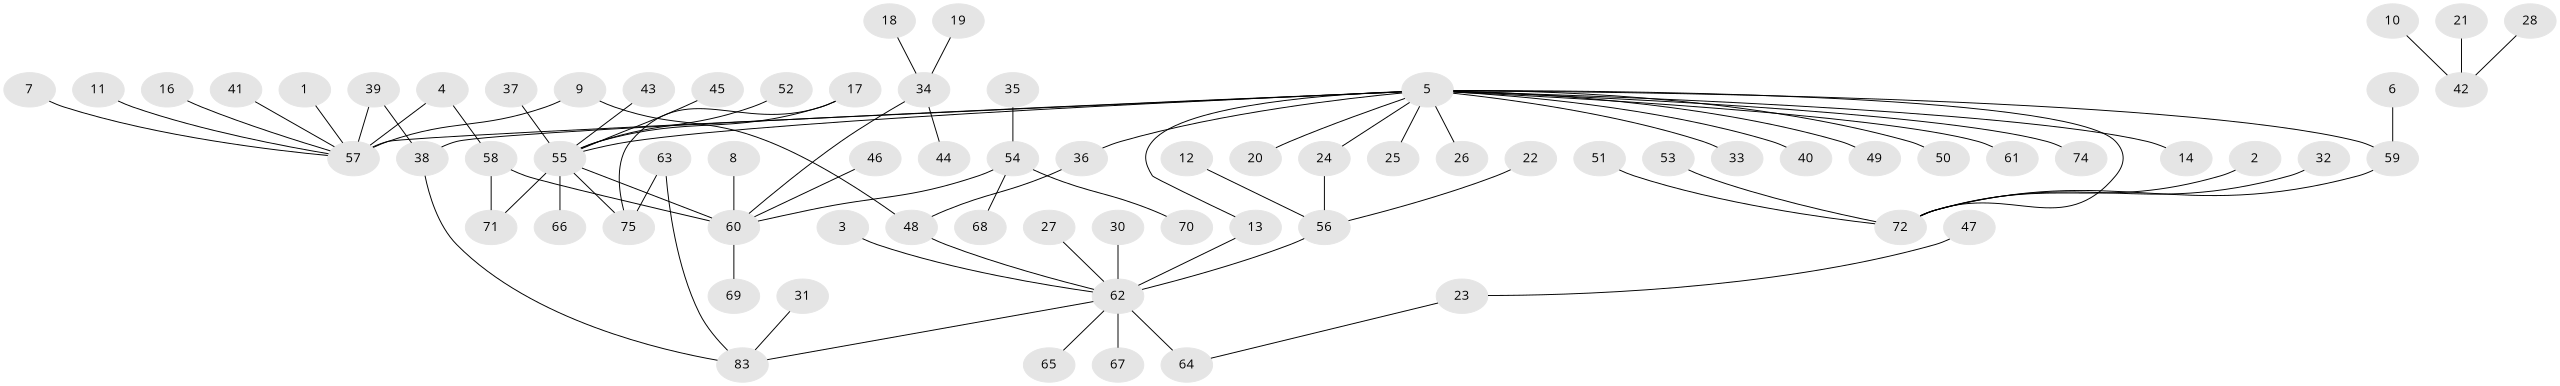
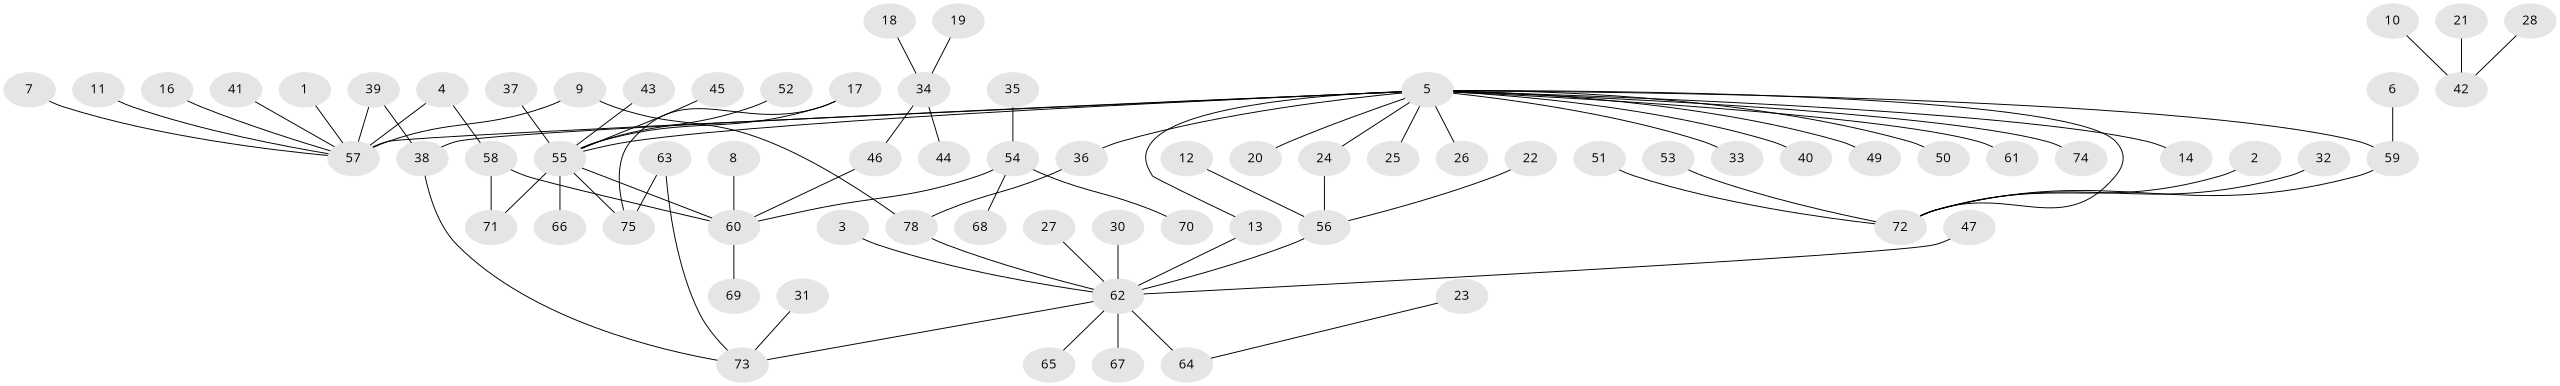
edge "34" -- "60": now "34" -- "46"
node "48": label "48" -> "78"
edge "47" -- "23": now "47" -- "62"
node "83": label "83" -> "73"
